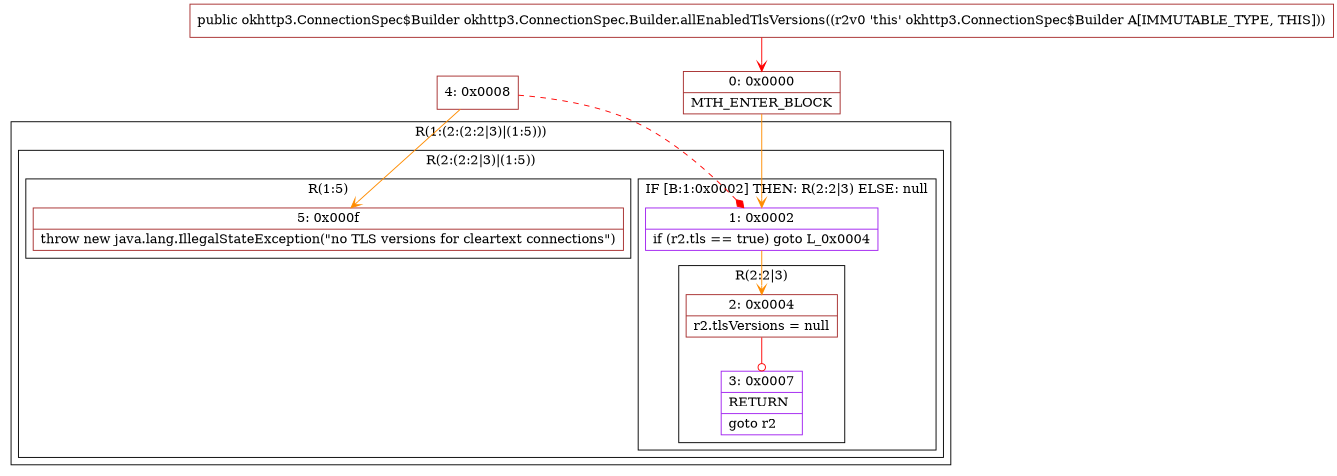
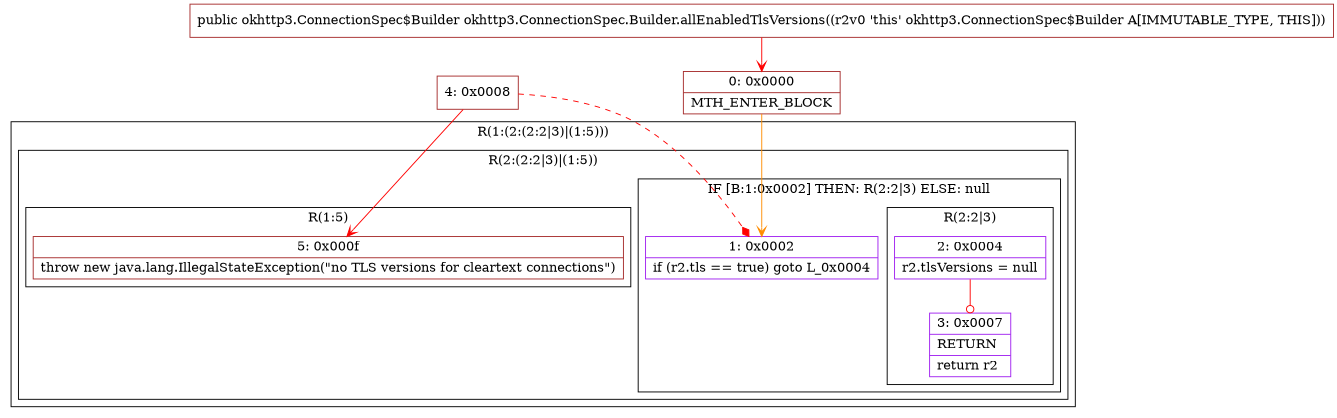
edge "4: 0x0008" -> "5: 0x000f": color darkorange -> red
edge "1: 0x0002" -> "2: 0x0004": removed
node "2: 0x0004": color brown -> purple
node "3: 0x0007": text "goto r2" -> "return r2"
